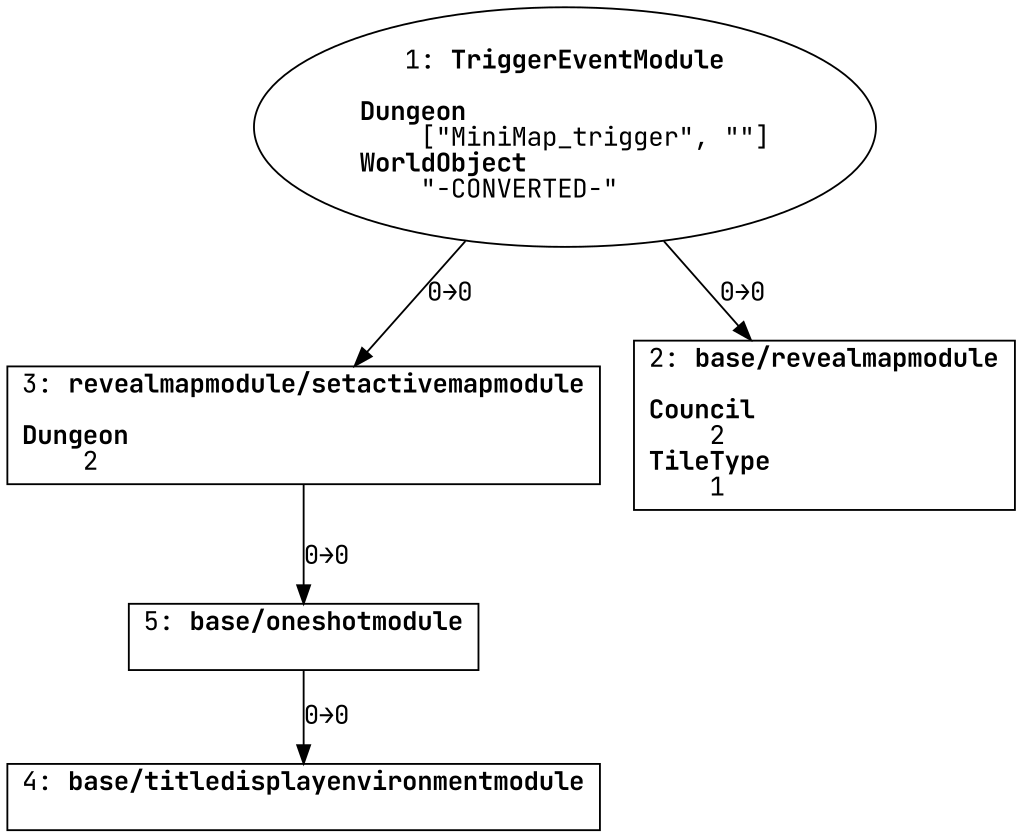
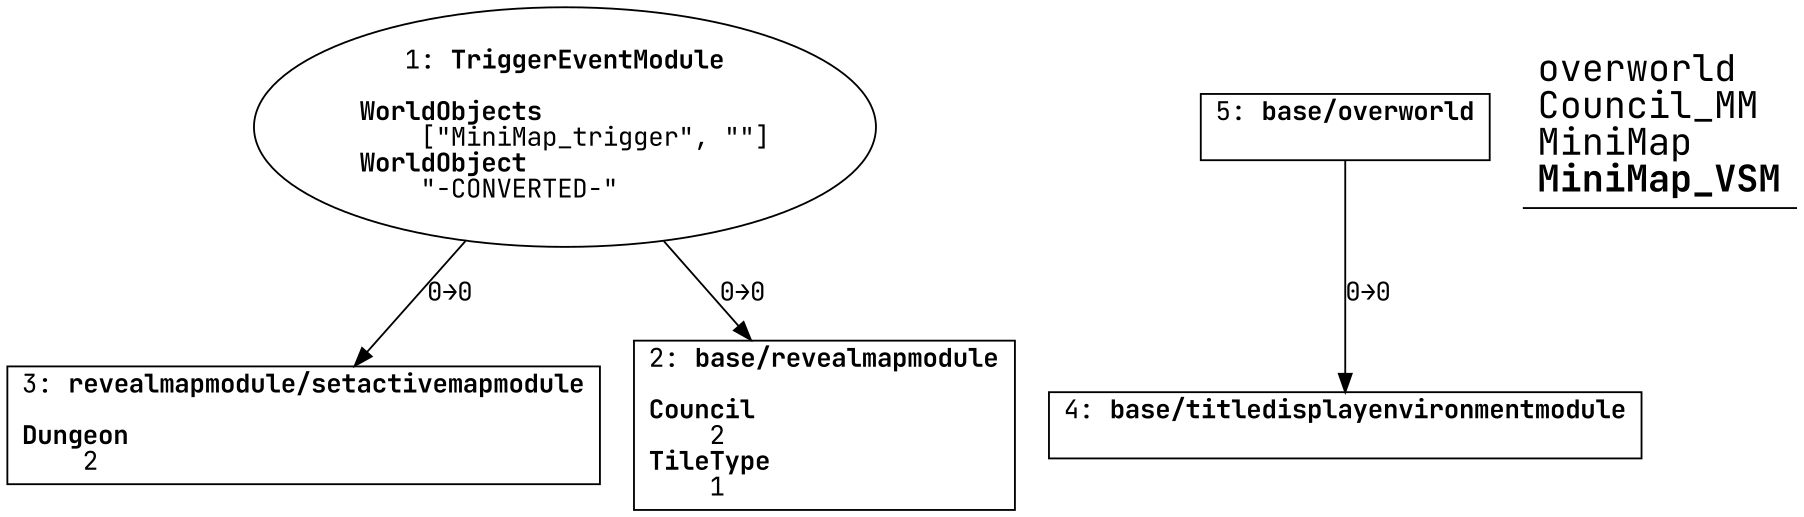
node "1:": text "Dungeon" -> "WorldObjects"
node "overworld": added
edge "3:" -> "5:": removed, label "0→0"
node "5:": text "base/oneshotmodule" -> "base/overworld"
